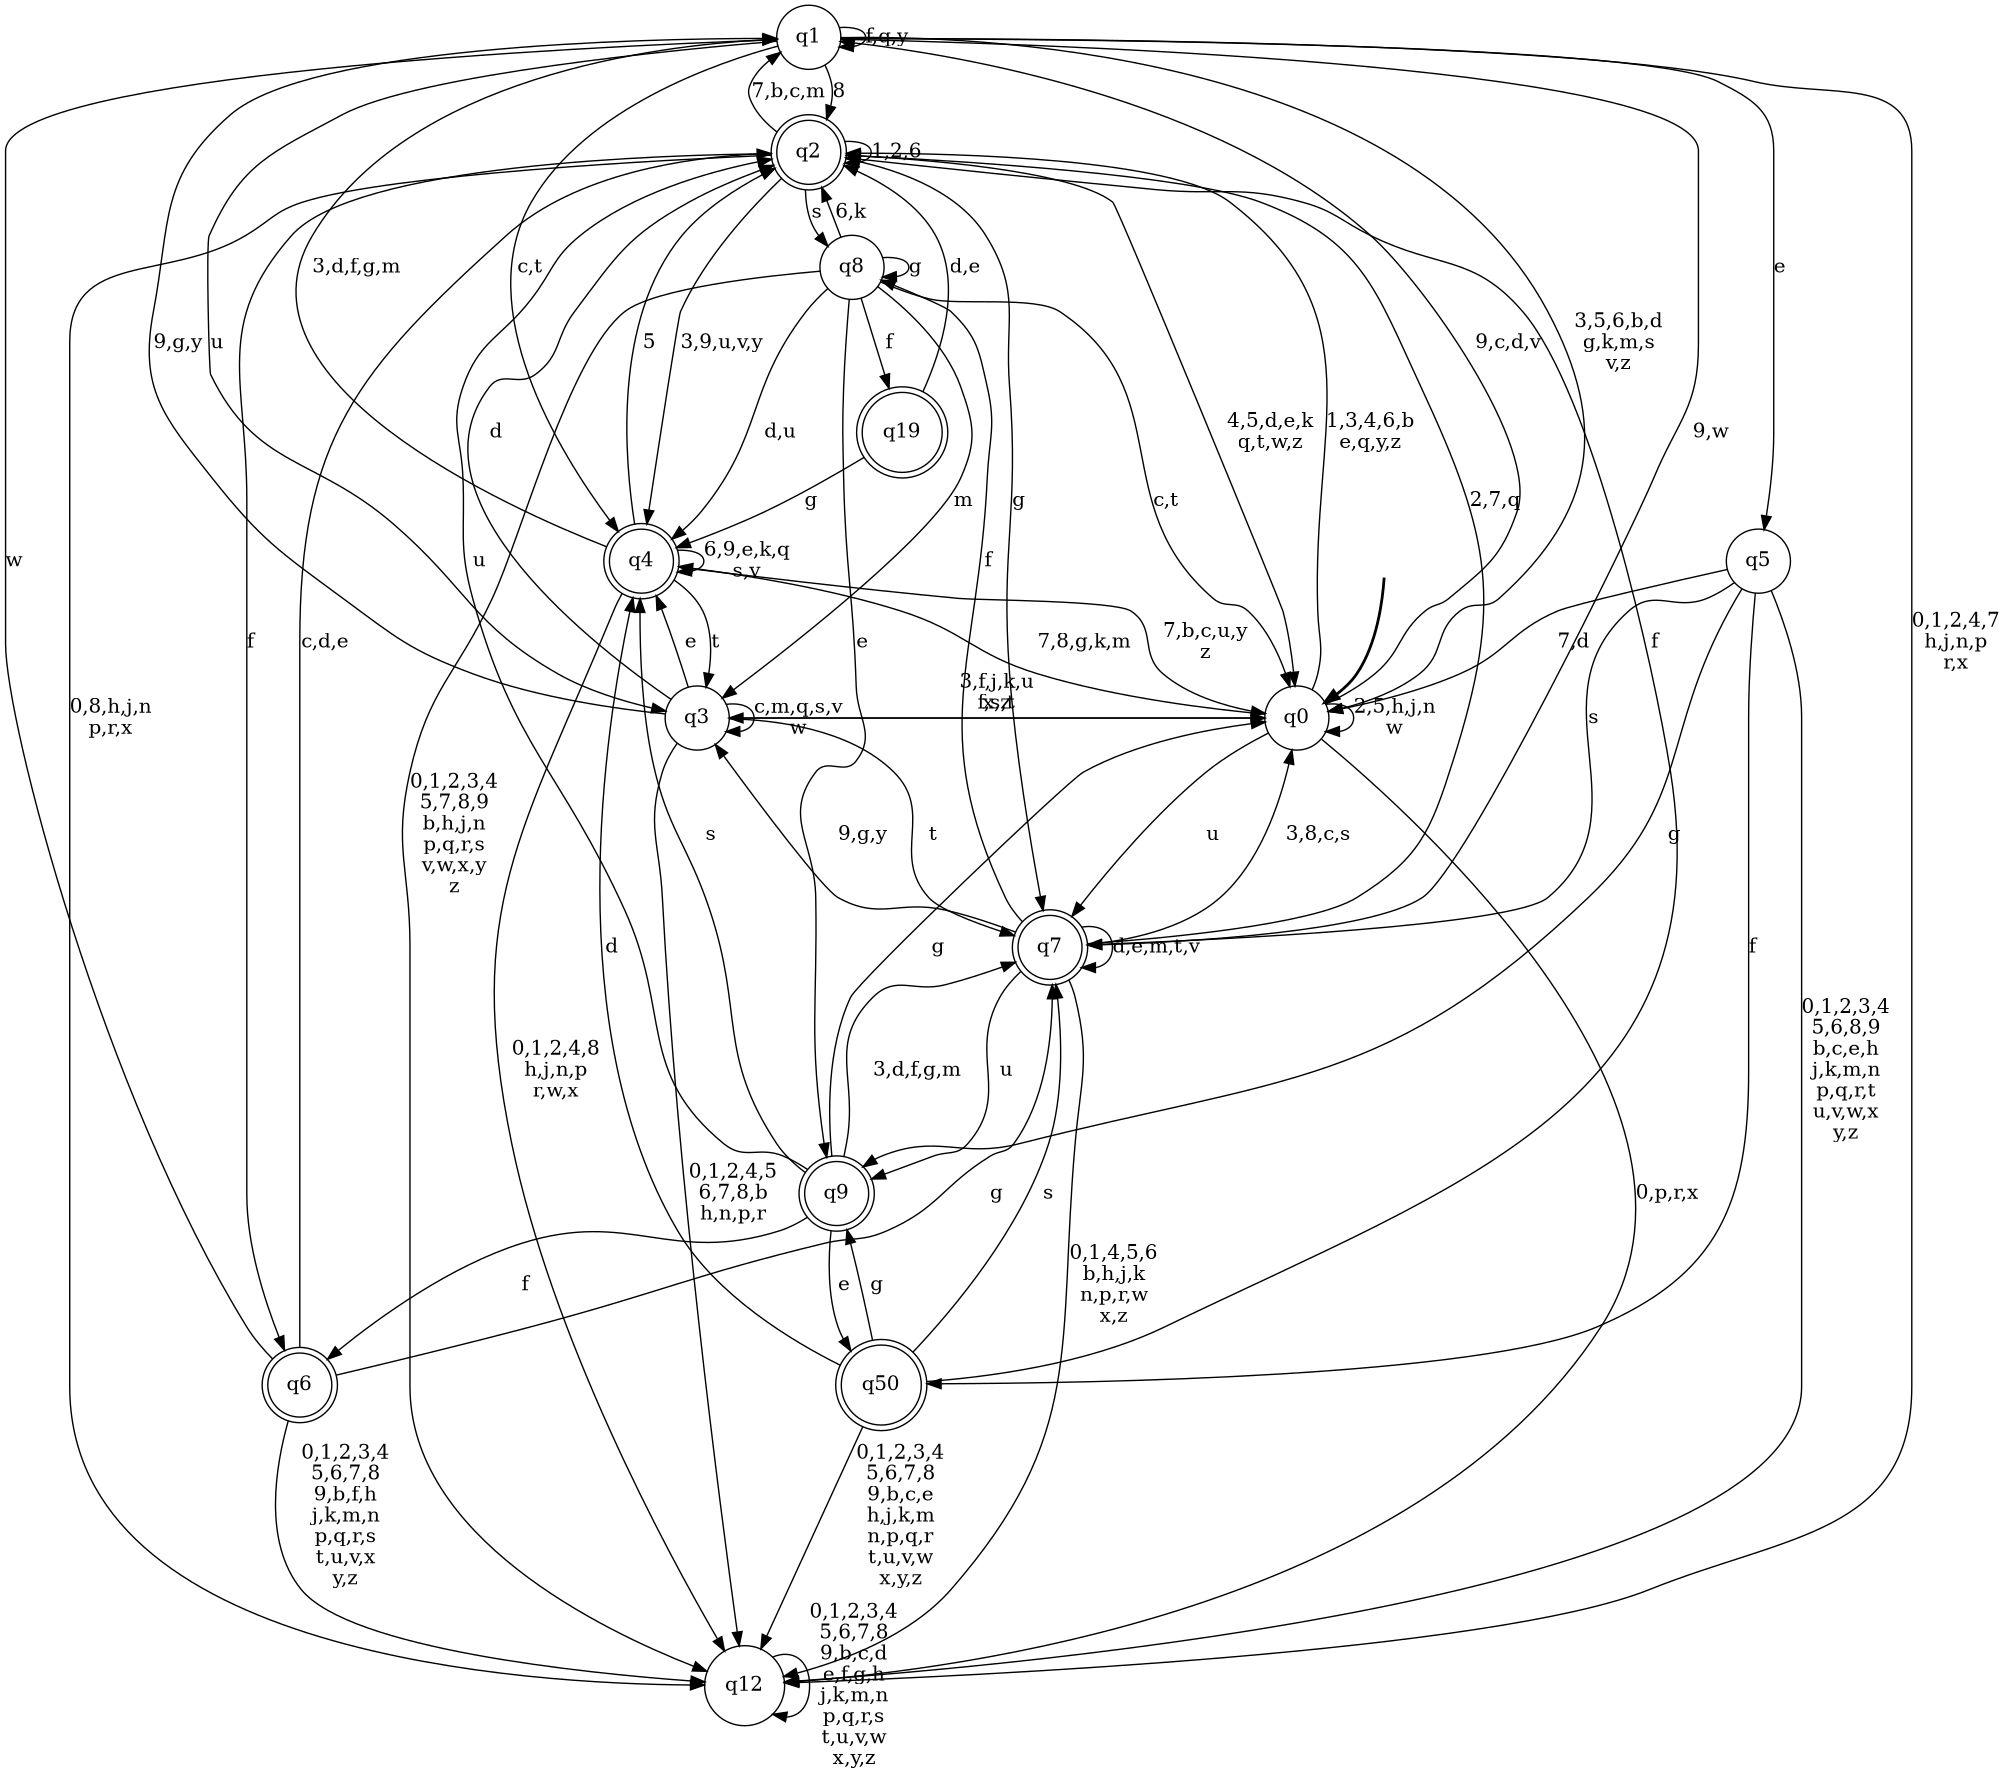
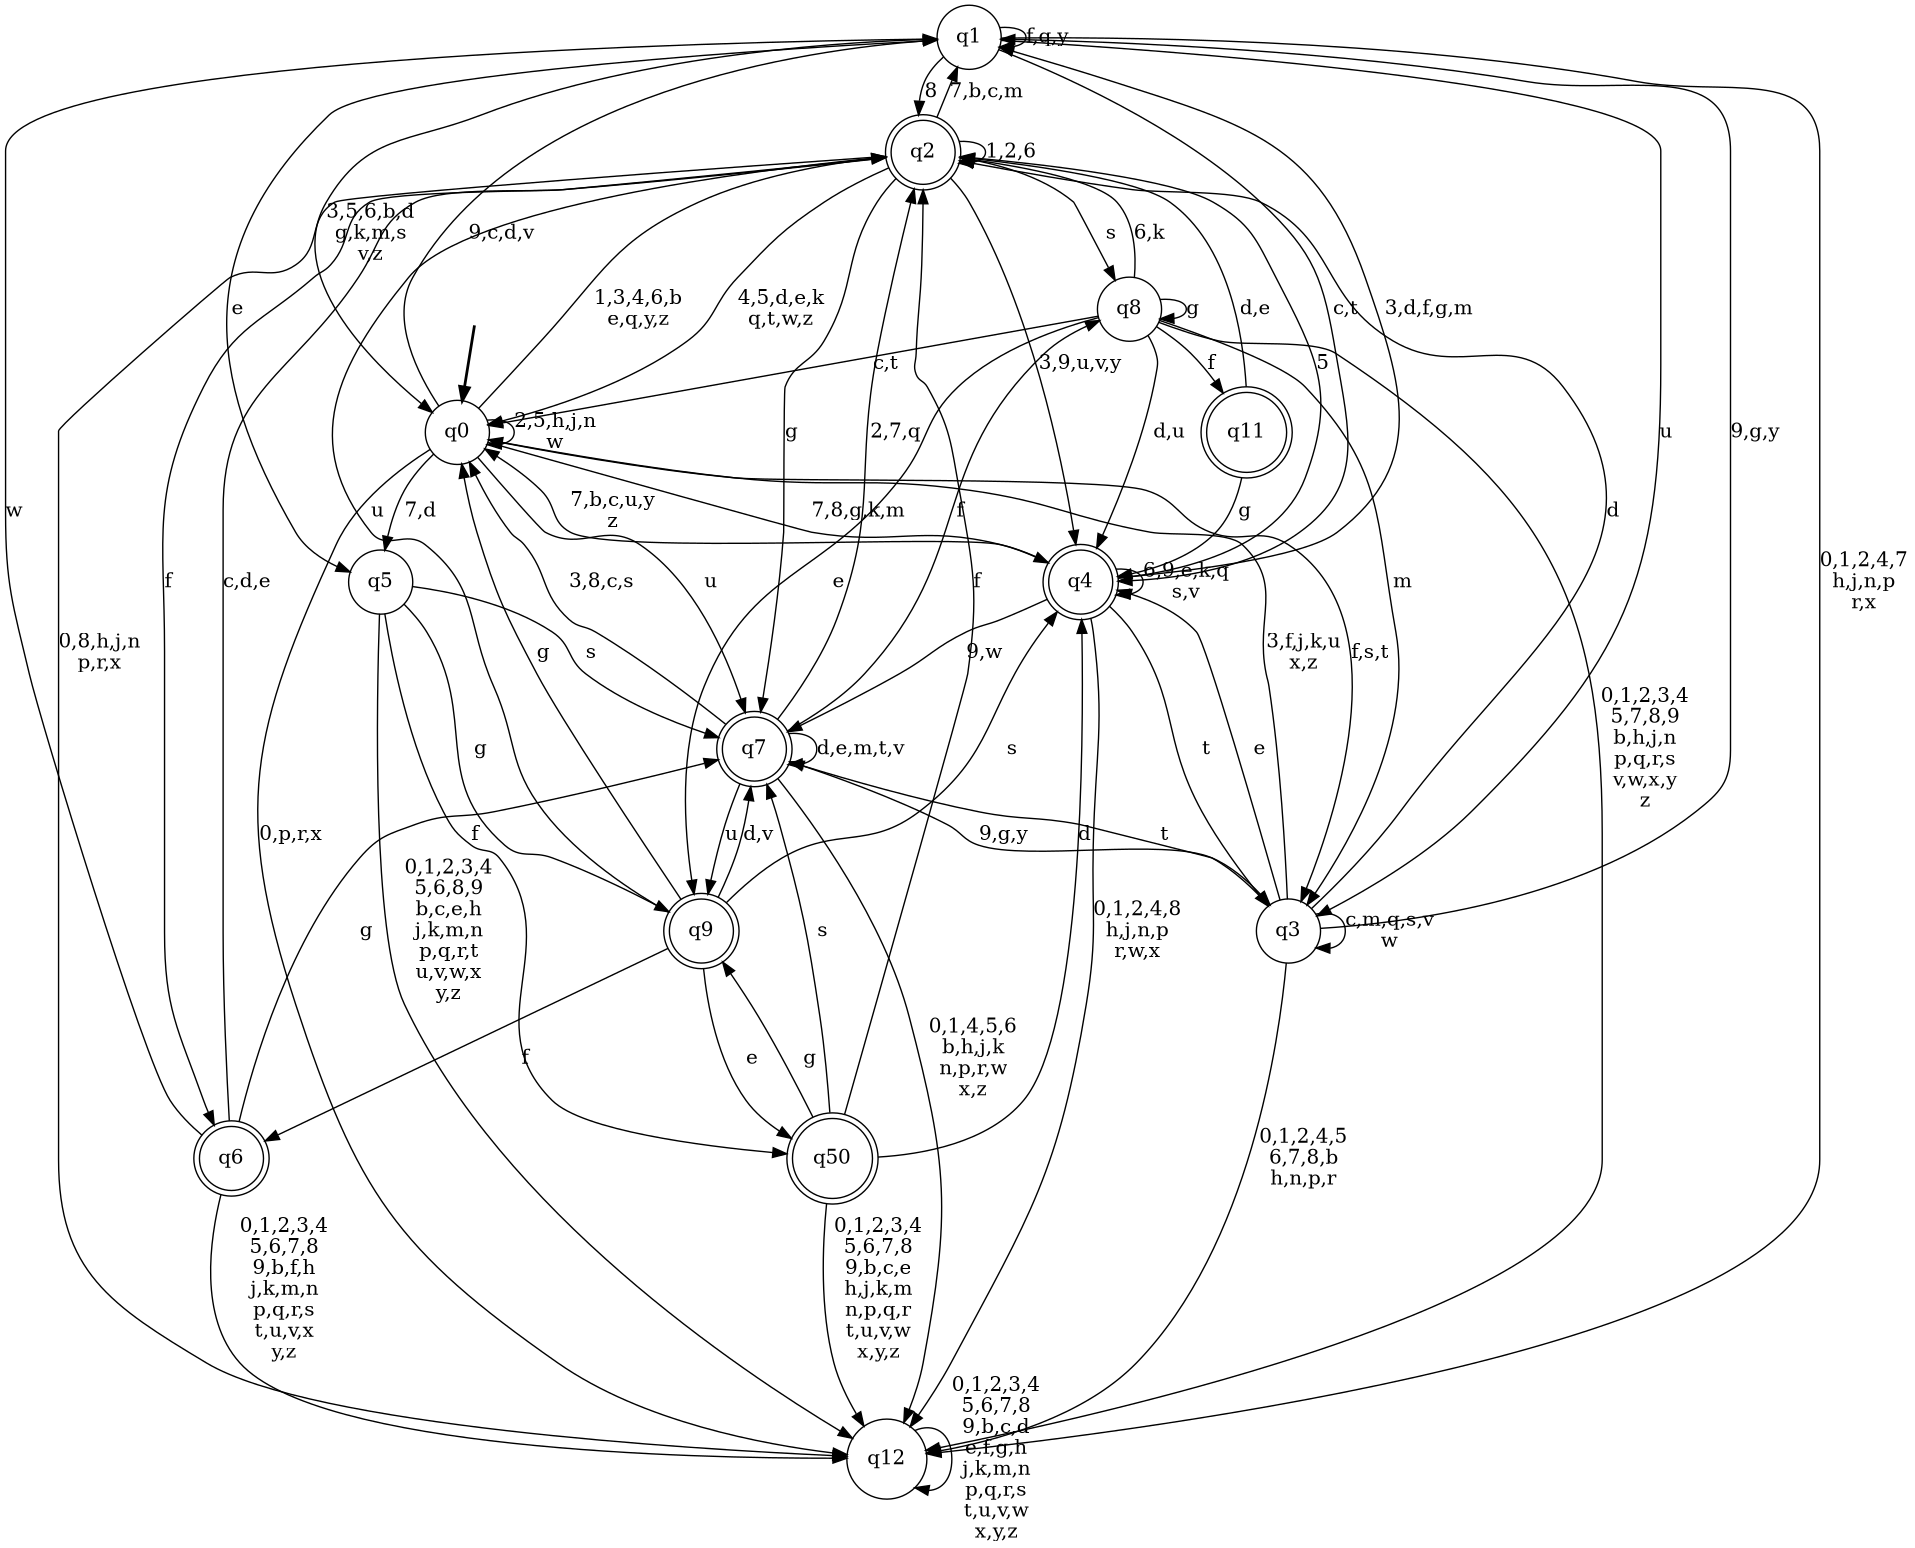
edge "q1" -> "q7": now "q4" -> "q7"
node "q19": label "q19" -> "q11"
edge "q5" -> "q0": reversed
edge "q9" -> "q7": label "3,d,f,g,m" -> "d,v"
